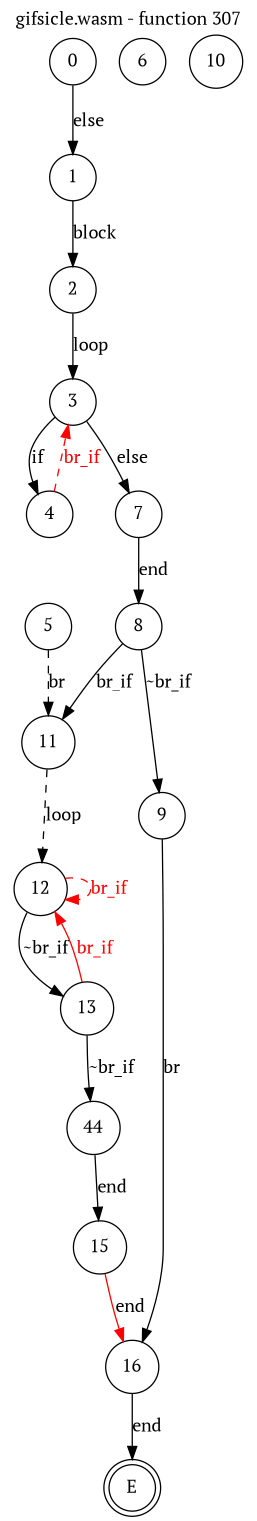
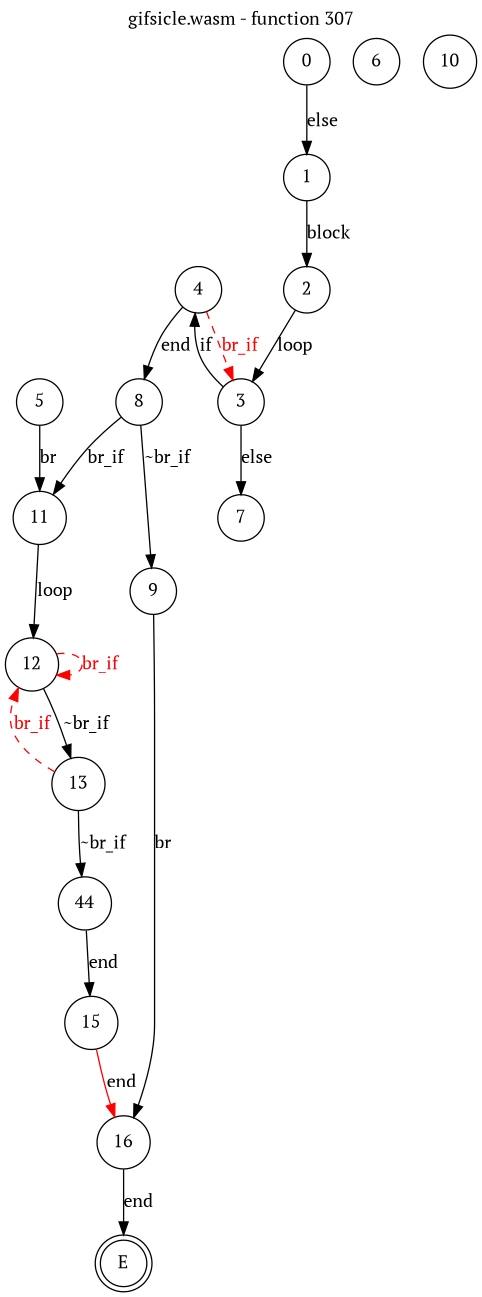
edge "7" -> "8": now "4" -> "8"
edge "5" -> "11": style dashed -> solid
edge "11" -> "12": style dashed -> solid
edge "13" -> "12": style solid -> dashed
